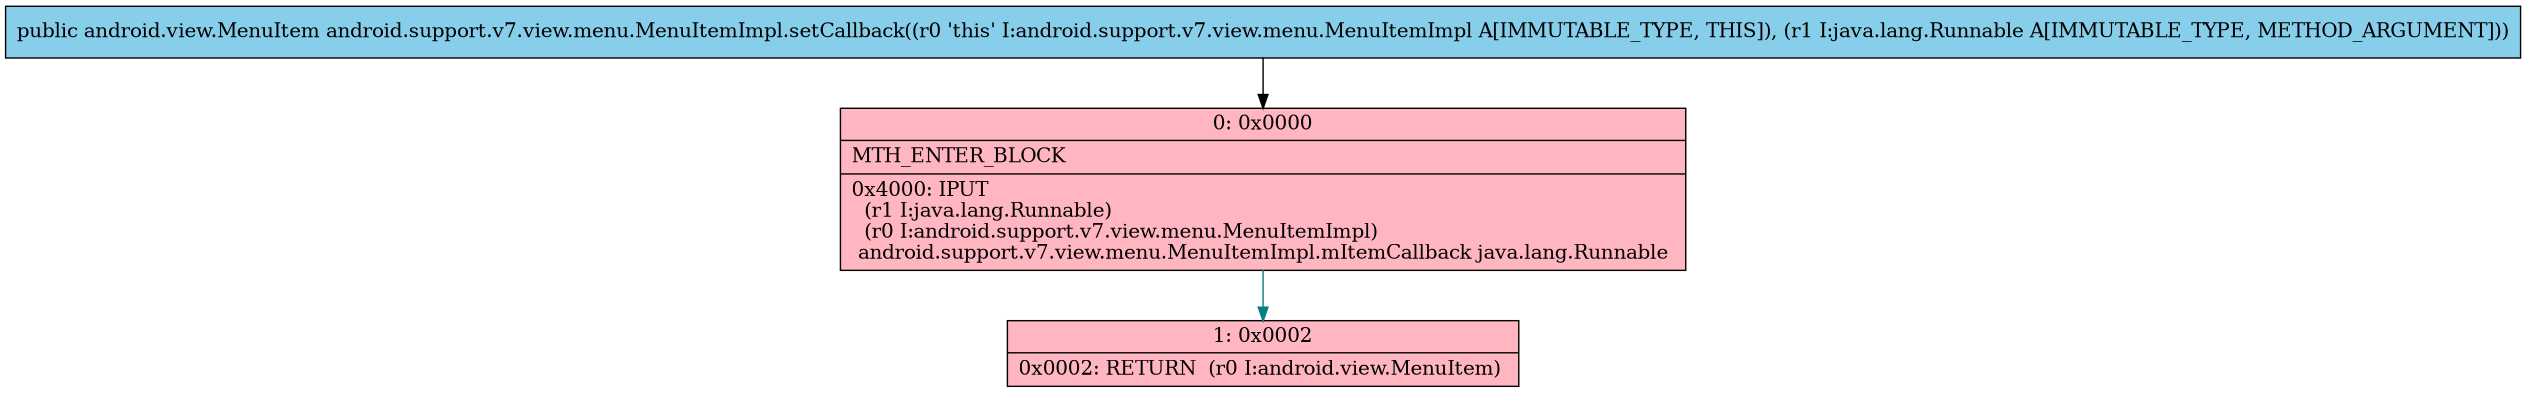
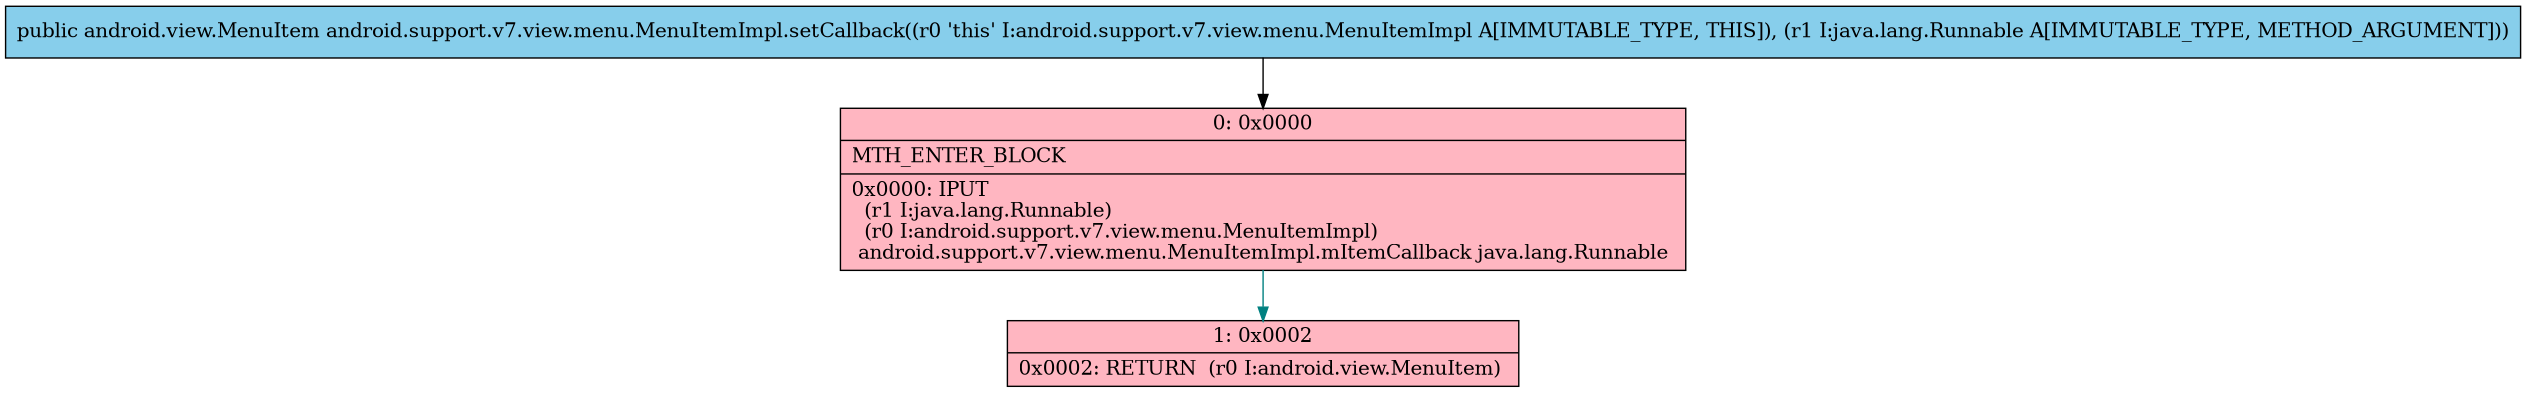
node "0: 0x0000": text "0x4000: IPUT" -> "0x0000: IPUT"
